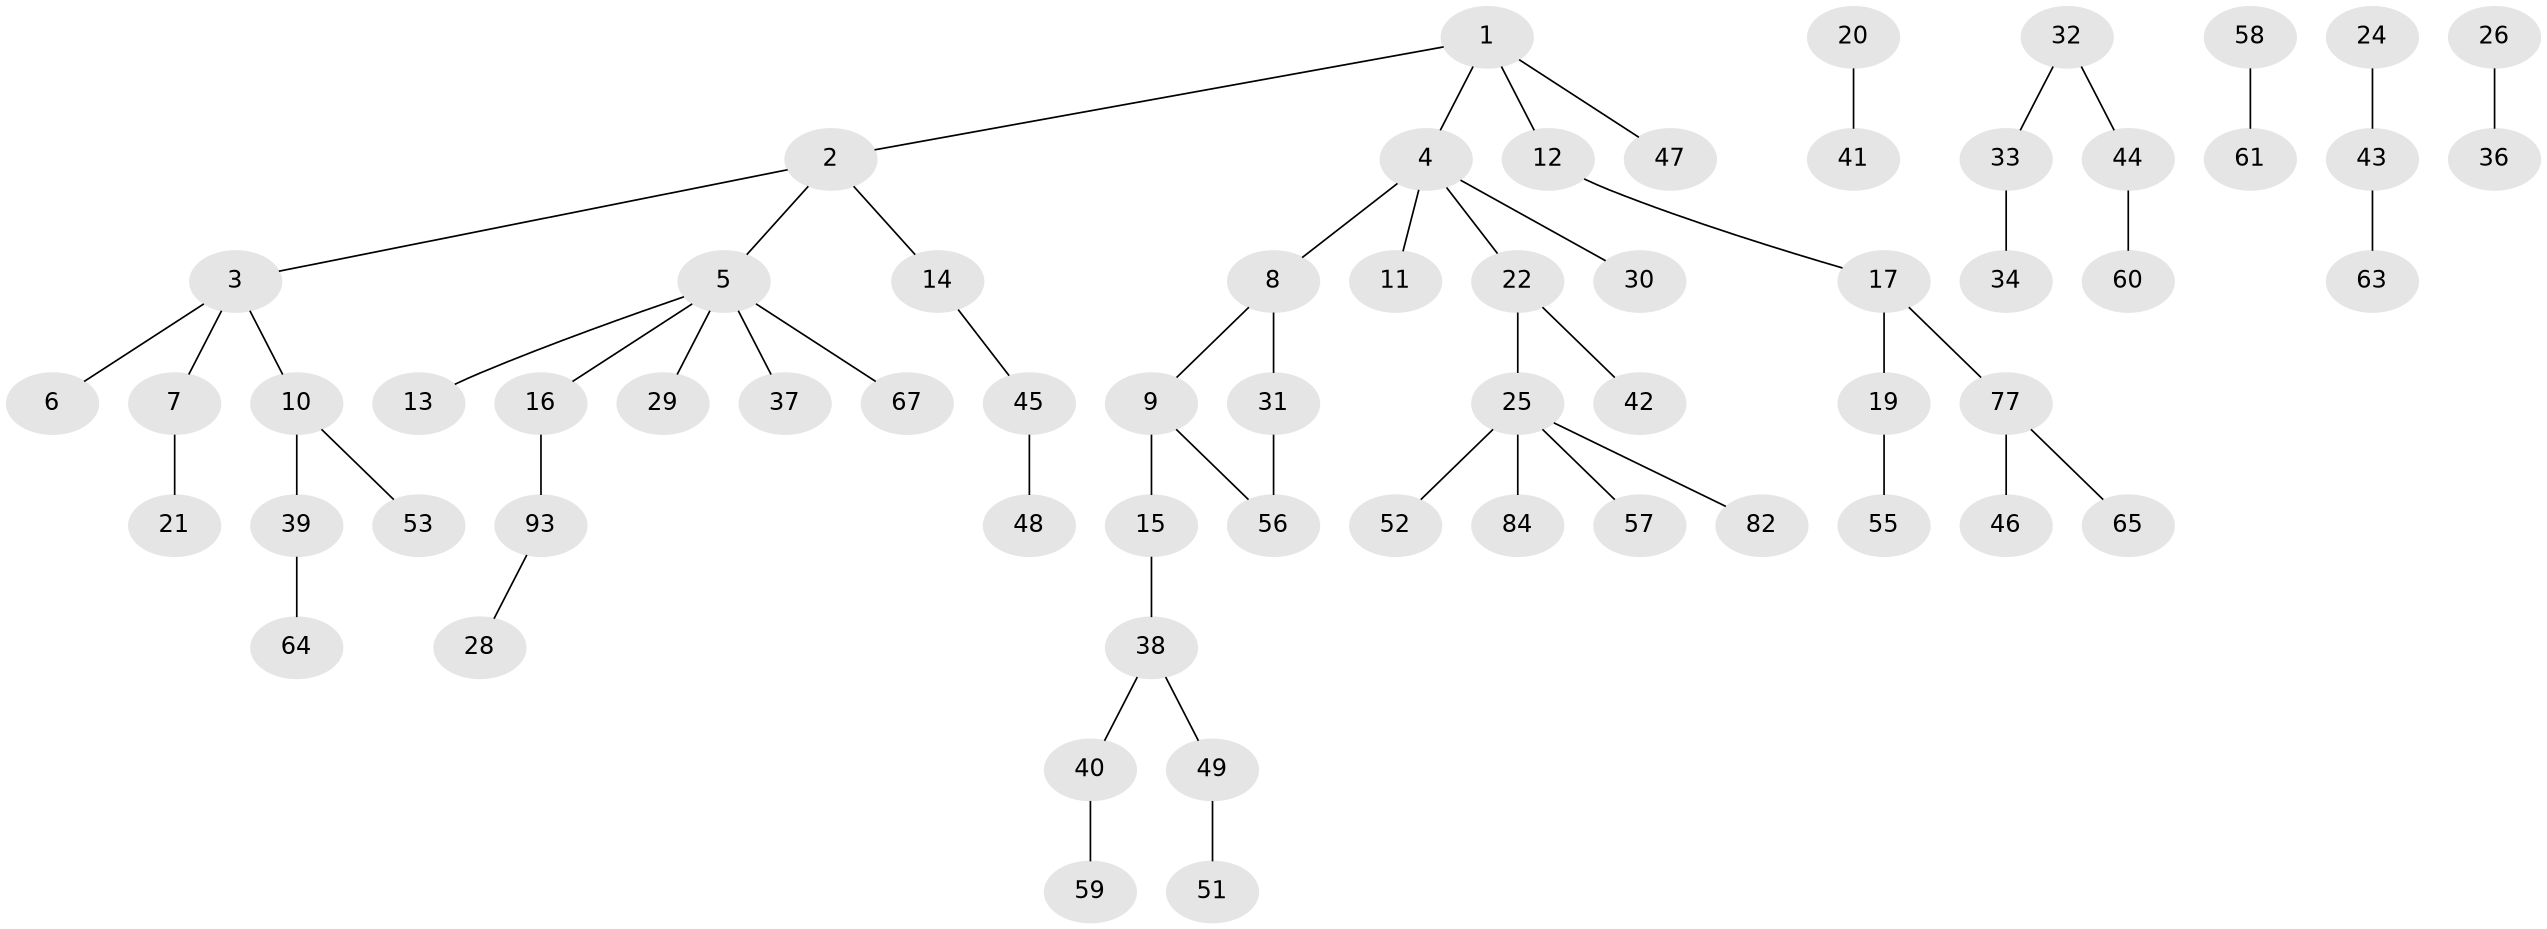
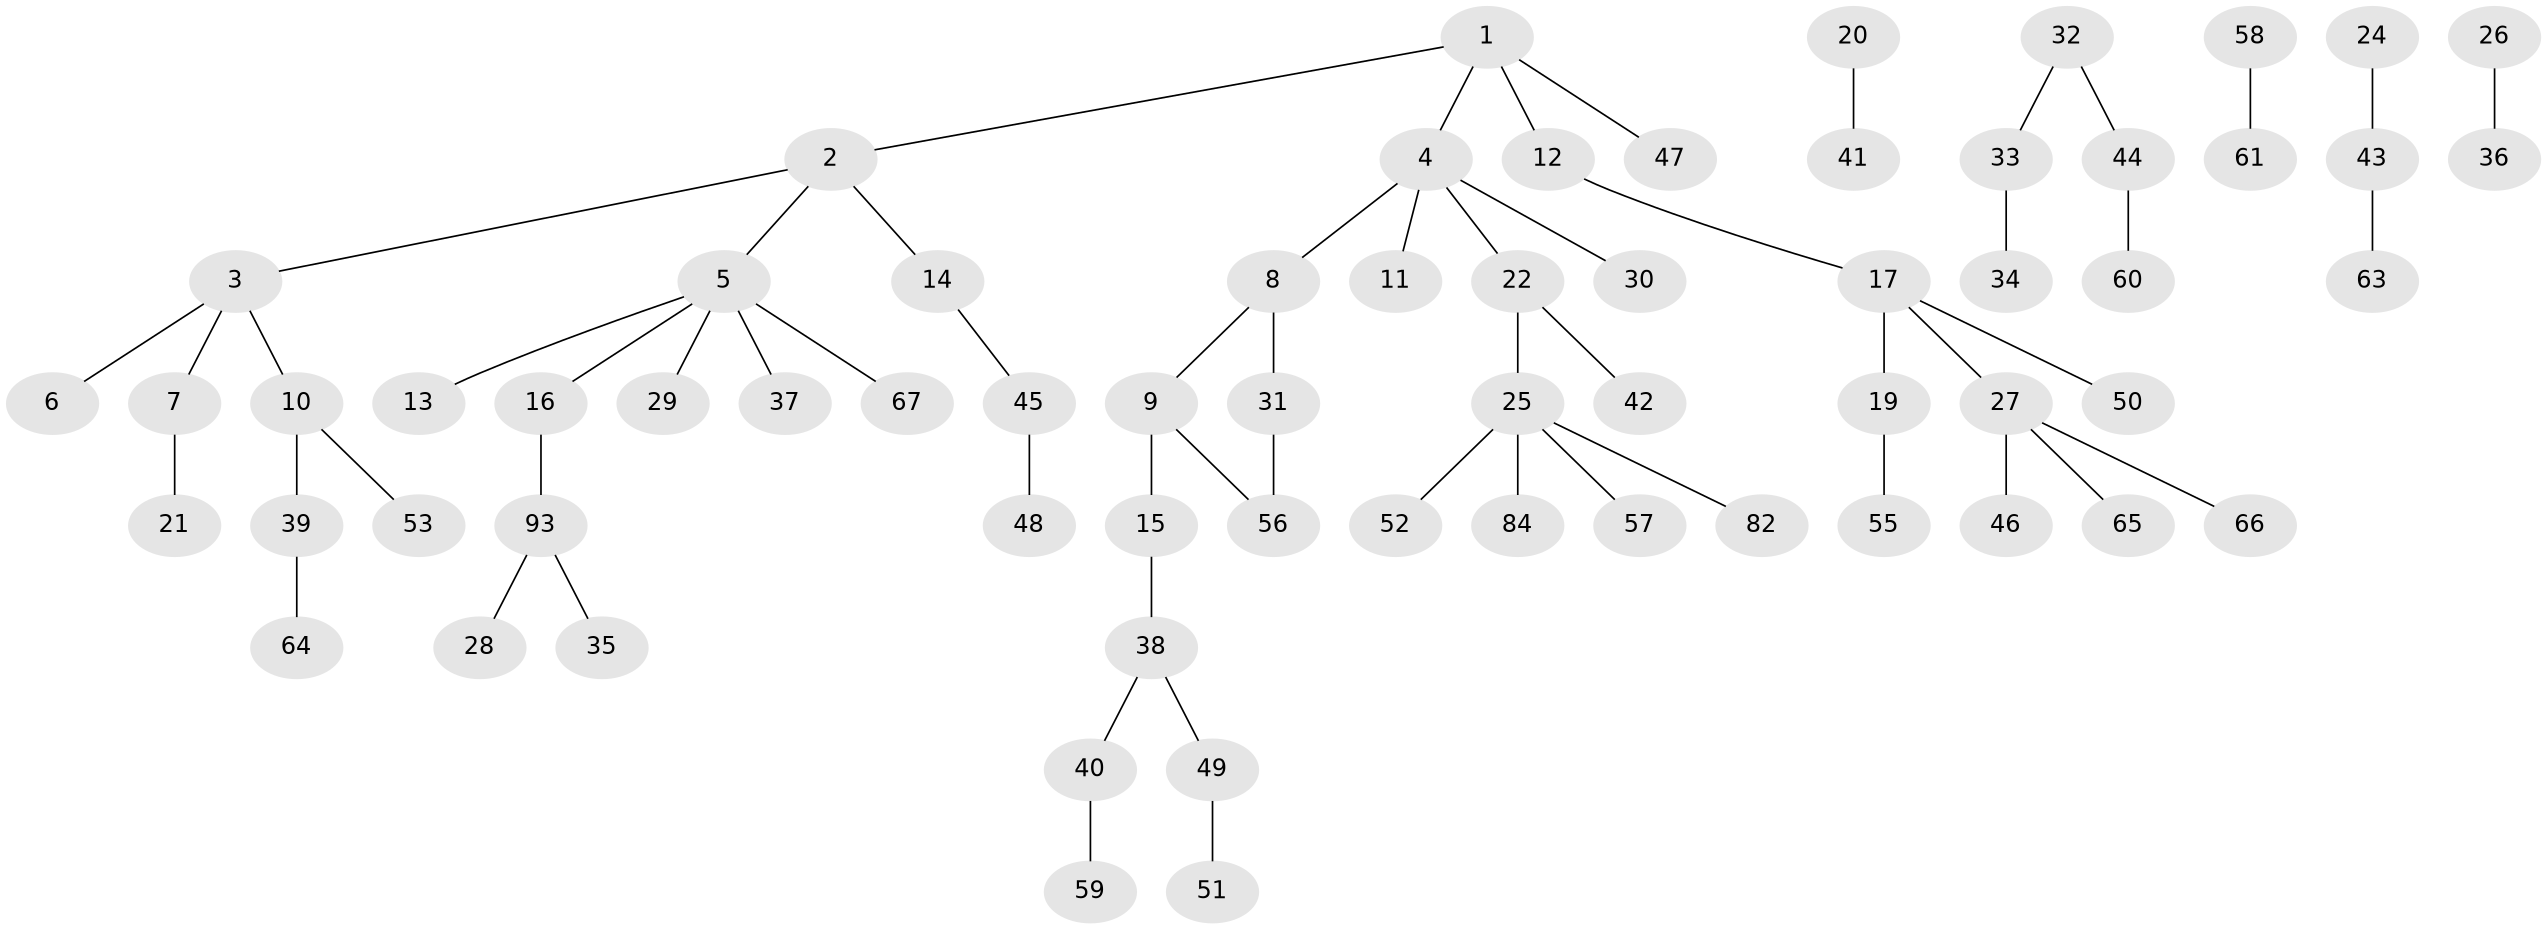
node "77": label "77" -> "27"
node "50": added
node "66": added
node "35": added
